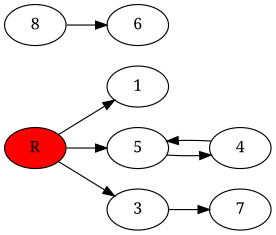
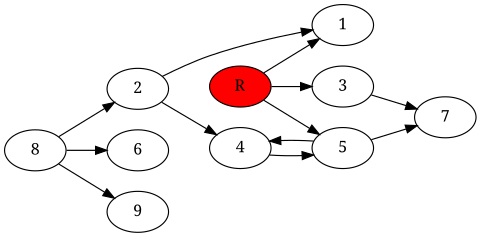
node "2": added
edge "5" -> "7": added
node "9": added
